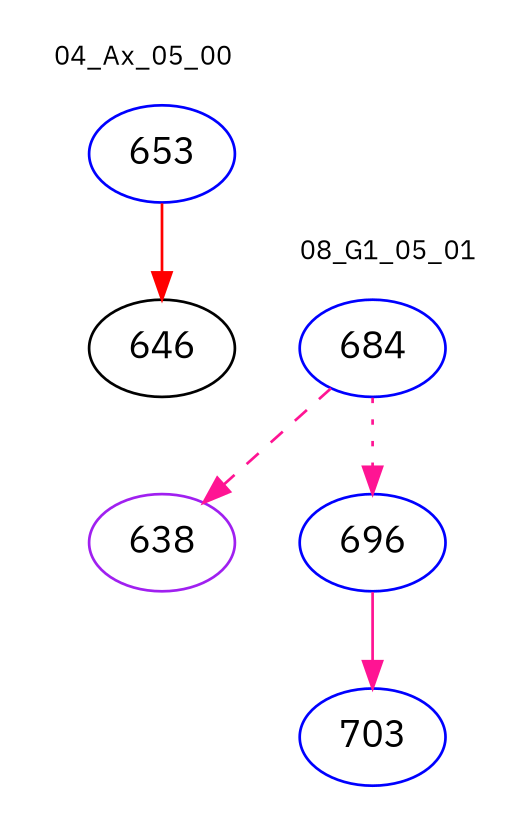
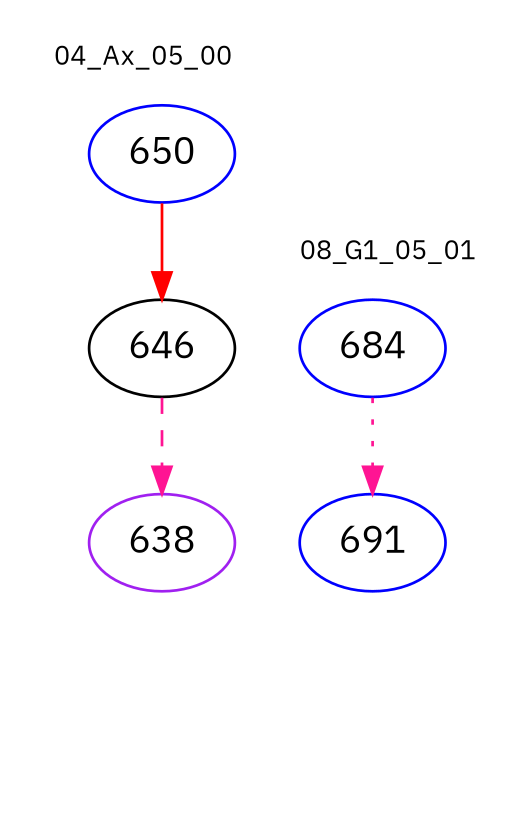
node "653": label "653" -> "650"
edge "684" -> "638": now "646" -> "638"
node "696": label "696" -> "691"
node "703": removed
